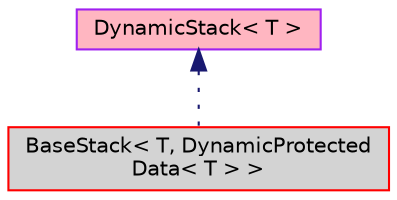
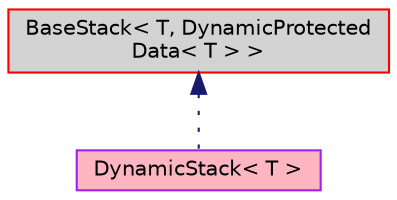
edge "BaseStack< T, DynamicProtected Data< T > >" -> "DynamicStack< T >": reversed
